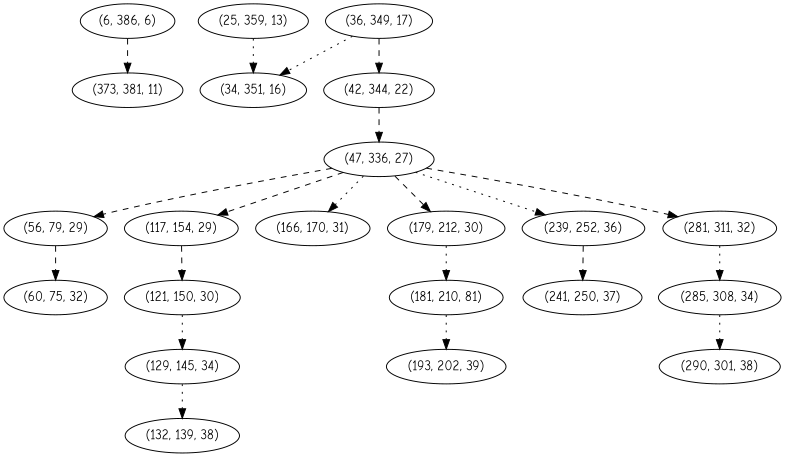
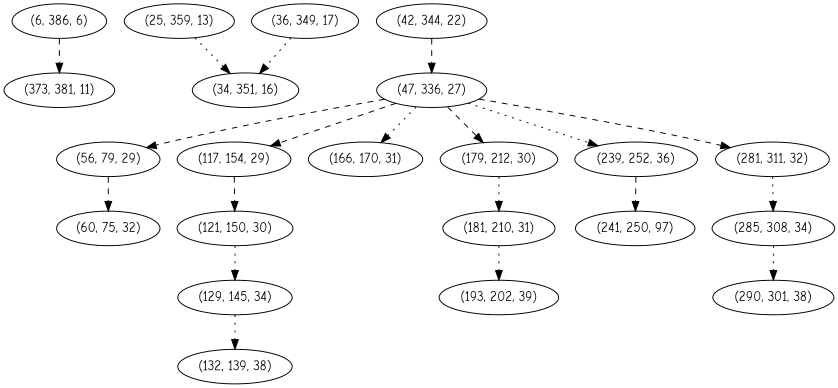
edge "(36, 349, 17)" -> "(42, 344, 22)": removed
node "(181, 210, 81)": label "(181, 210, 81)" -> "(181, 210, 31)"
node "(241, 250, 37)": label "(241, 250, 37)" -> "(241, 250, 97)"
